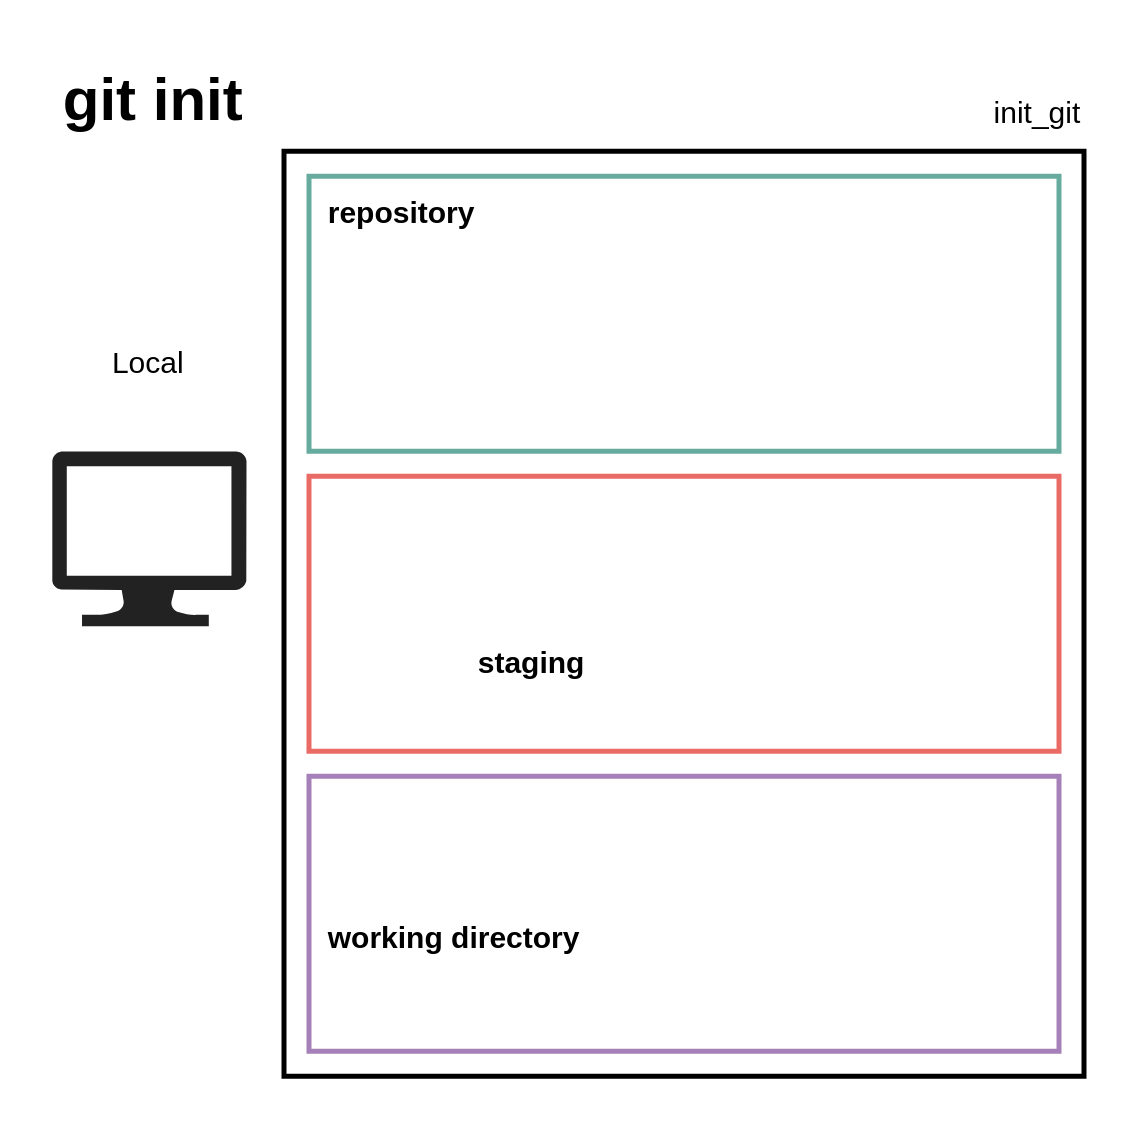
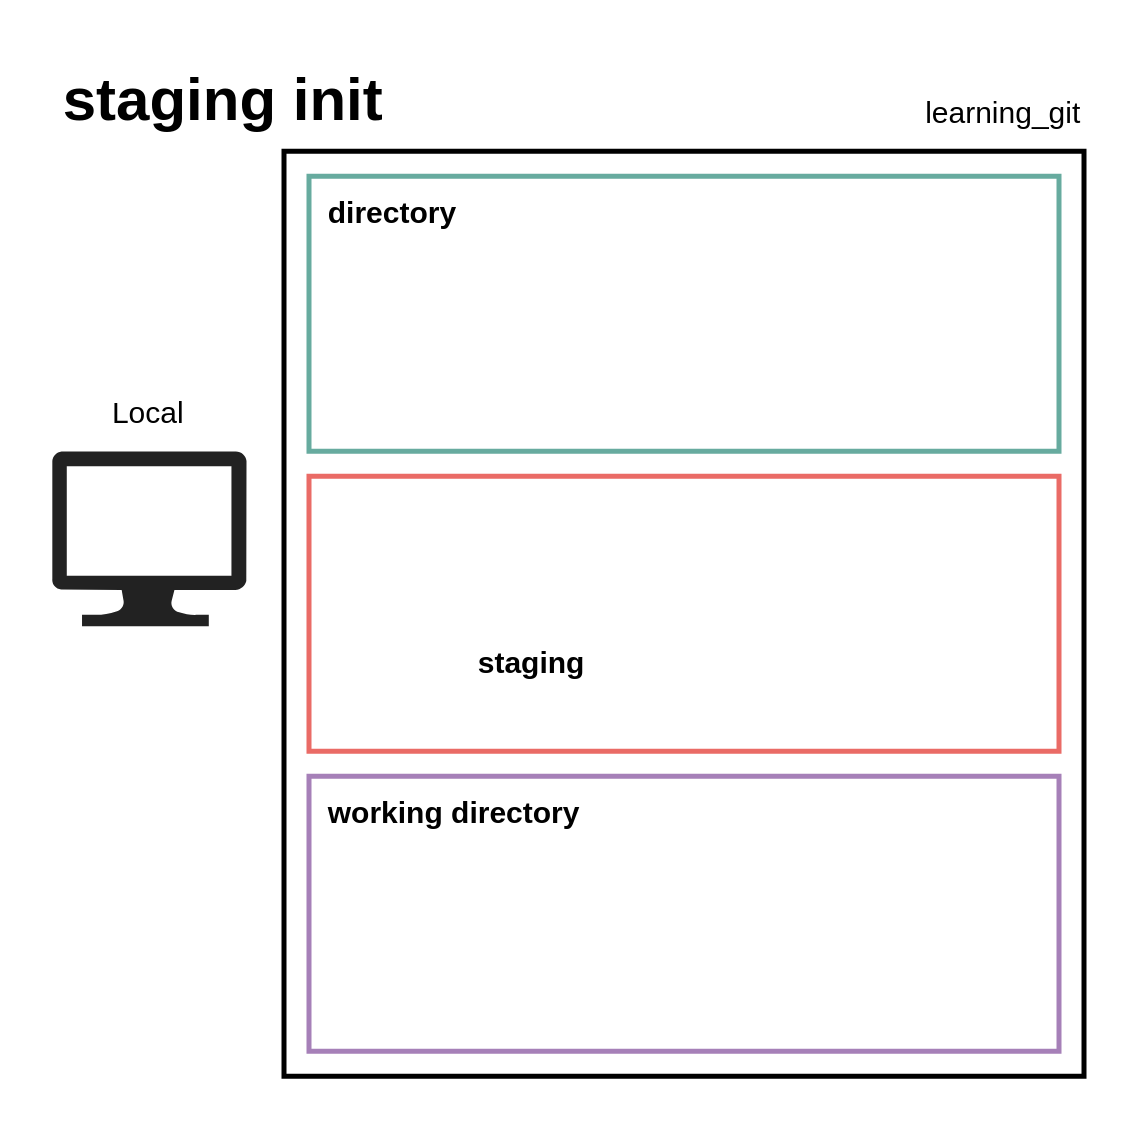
node "git init": label "git init" -> "staging init"
node "init_git": label "init_git" -> "learning_git"
node "repository": label "repository" -> "directory"
node "Local": moved (149, 364) -> (149, 414)
node "working directory": moved (469, 939) -> (469, 814)
